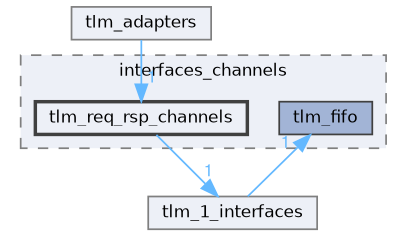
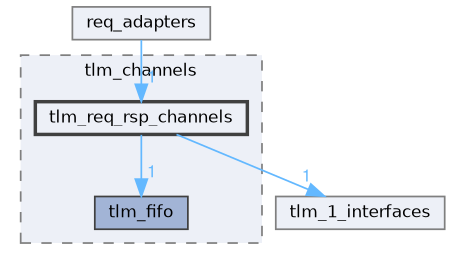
node "tlm_adapters": label "tlm_adapters" -> "req_adapters"
cluster "interfaces_channels": label "interfaces_channels" -> "tlm_channels"
edge "tlm_1_interfaces" -> "tlm_fifo": now "tlm_req_rsp_channels" -> "tlm_fifo"
